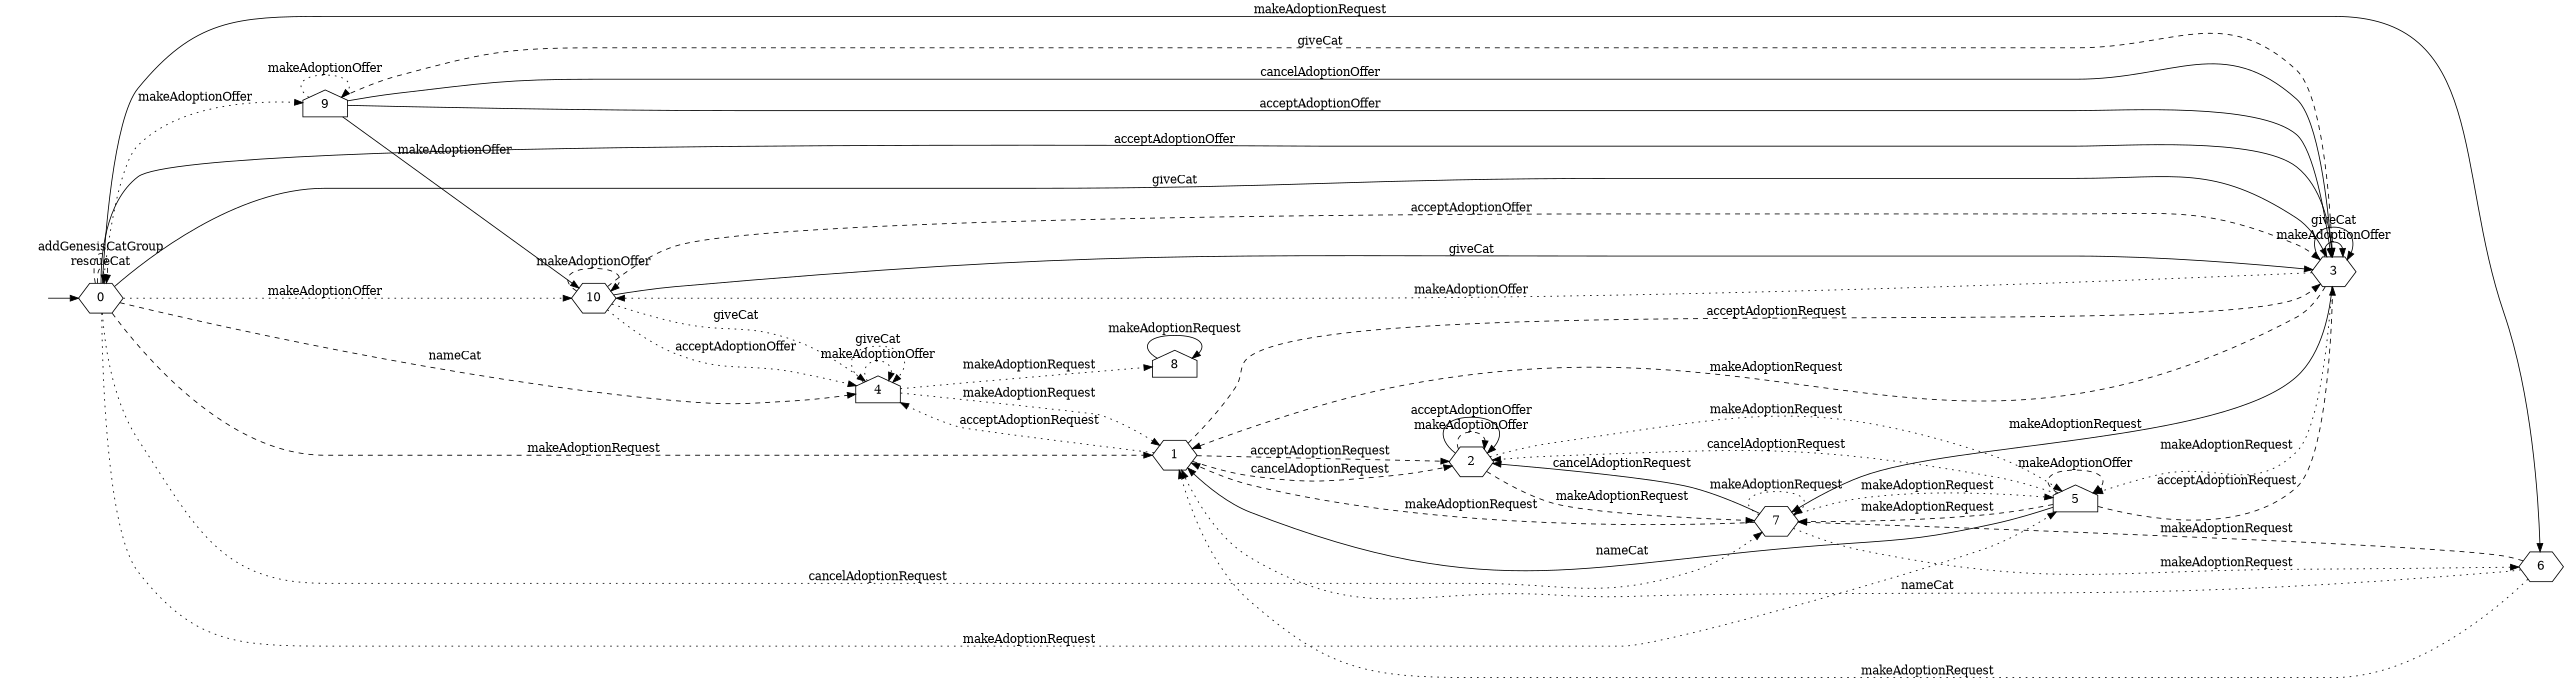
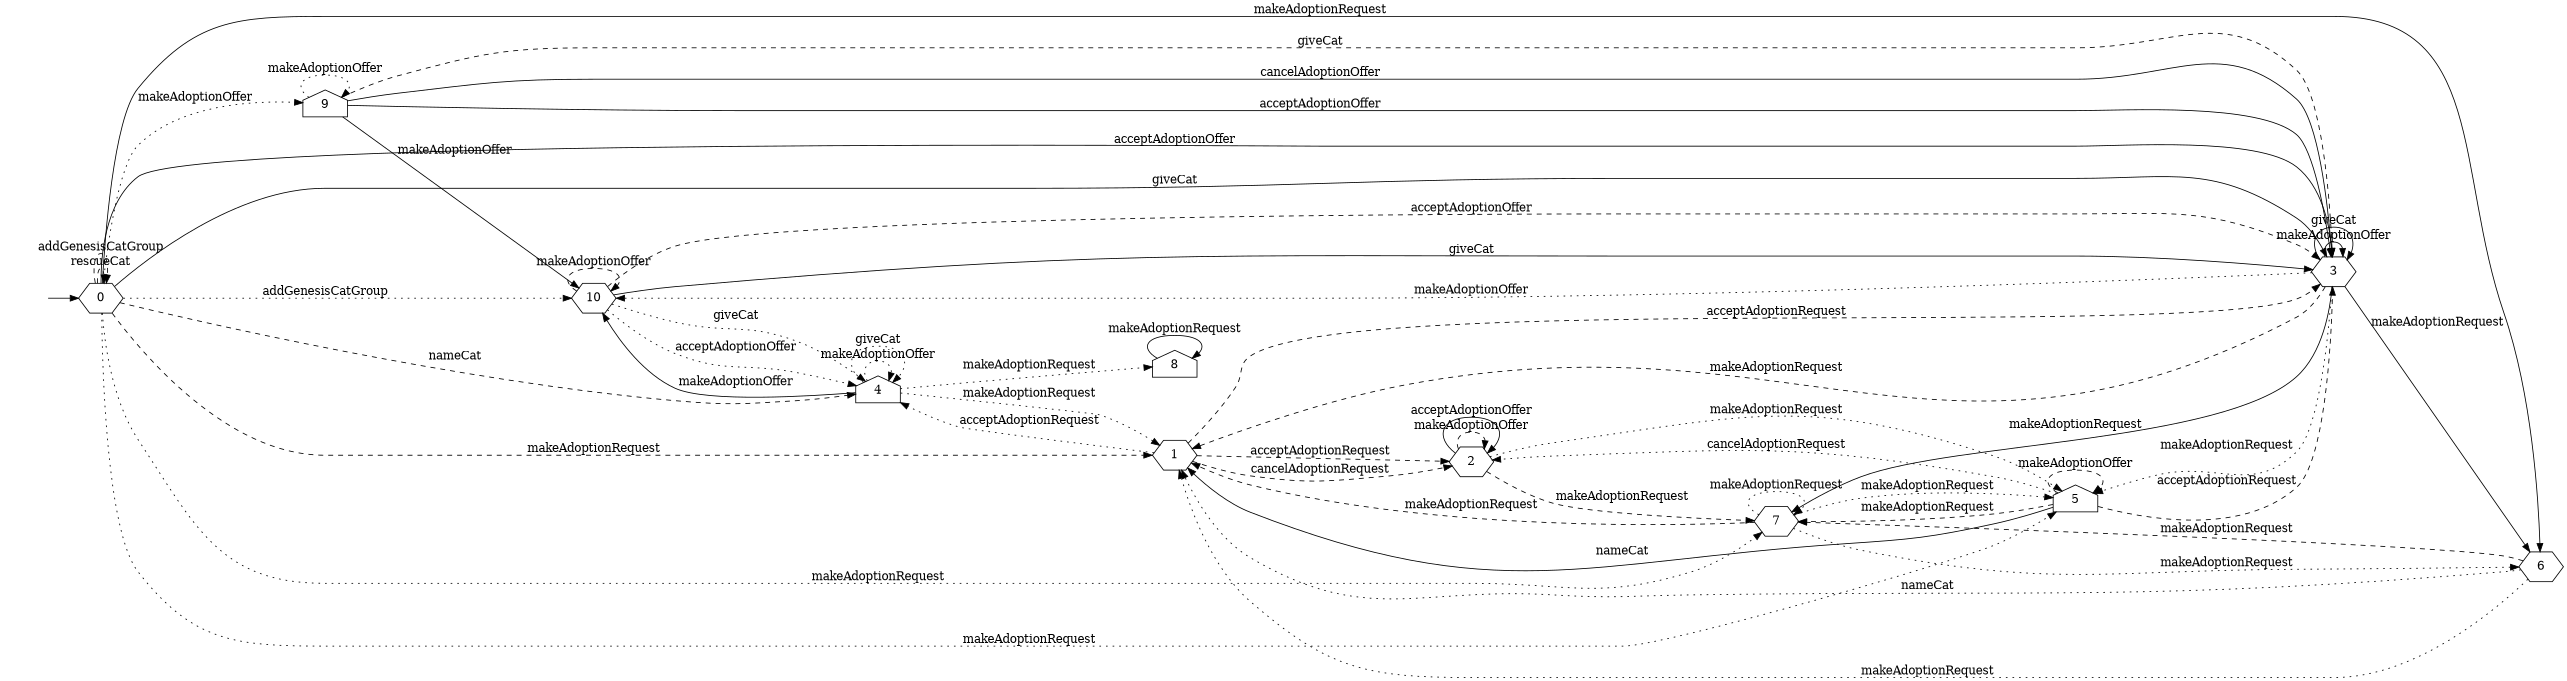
edge "0" -> "10": label "makeAdoptionOffer" -> "addGenesisCatGroup"
edge "4" -> "10": added, label "makeAdoptionOffer"
edge "3" -> "6": added, label "makeAdoptionRequest"
edge "7" -> "2": removed, label "cancelAdoptionRequest"
edge "0" -> "7": label "cancelAdoptionRequest" -> "makeAdoptionRequest"
